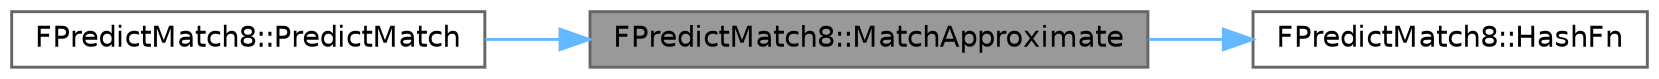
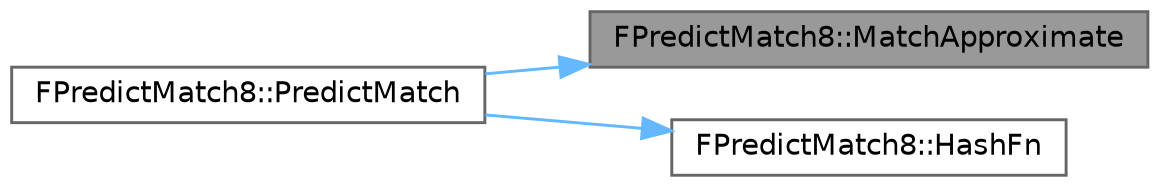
edge "FPredictMatch8::MatchApproximate" -> "FPredictMatch8::HashFn": now "FPredictMatch8::PredictMatch" -> "FPredictMatch8::HashFn"
